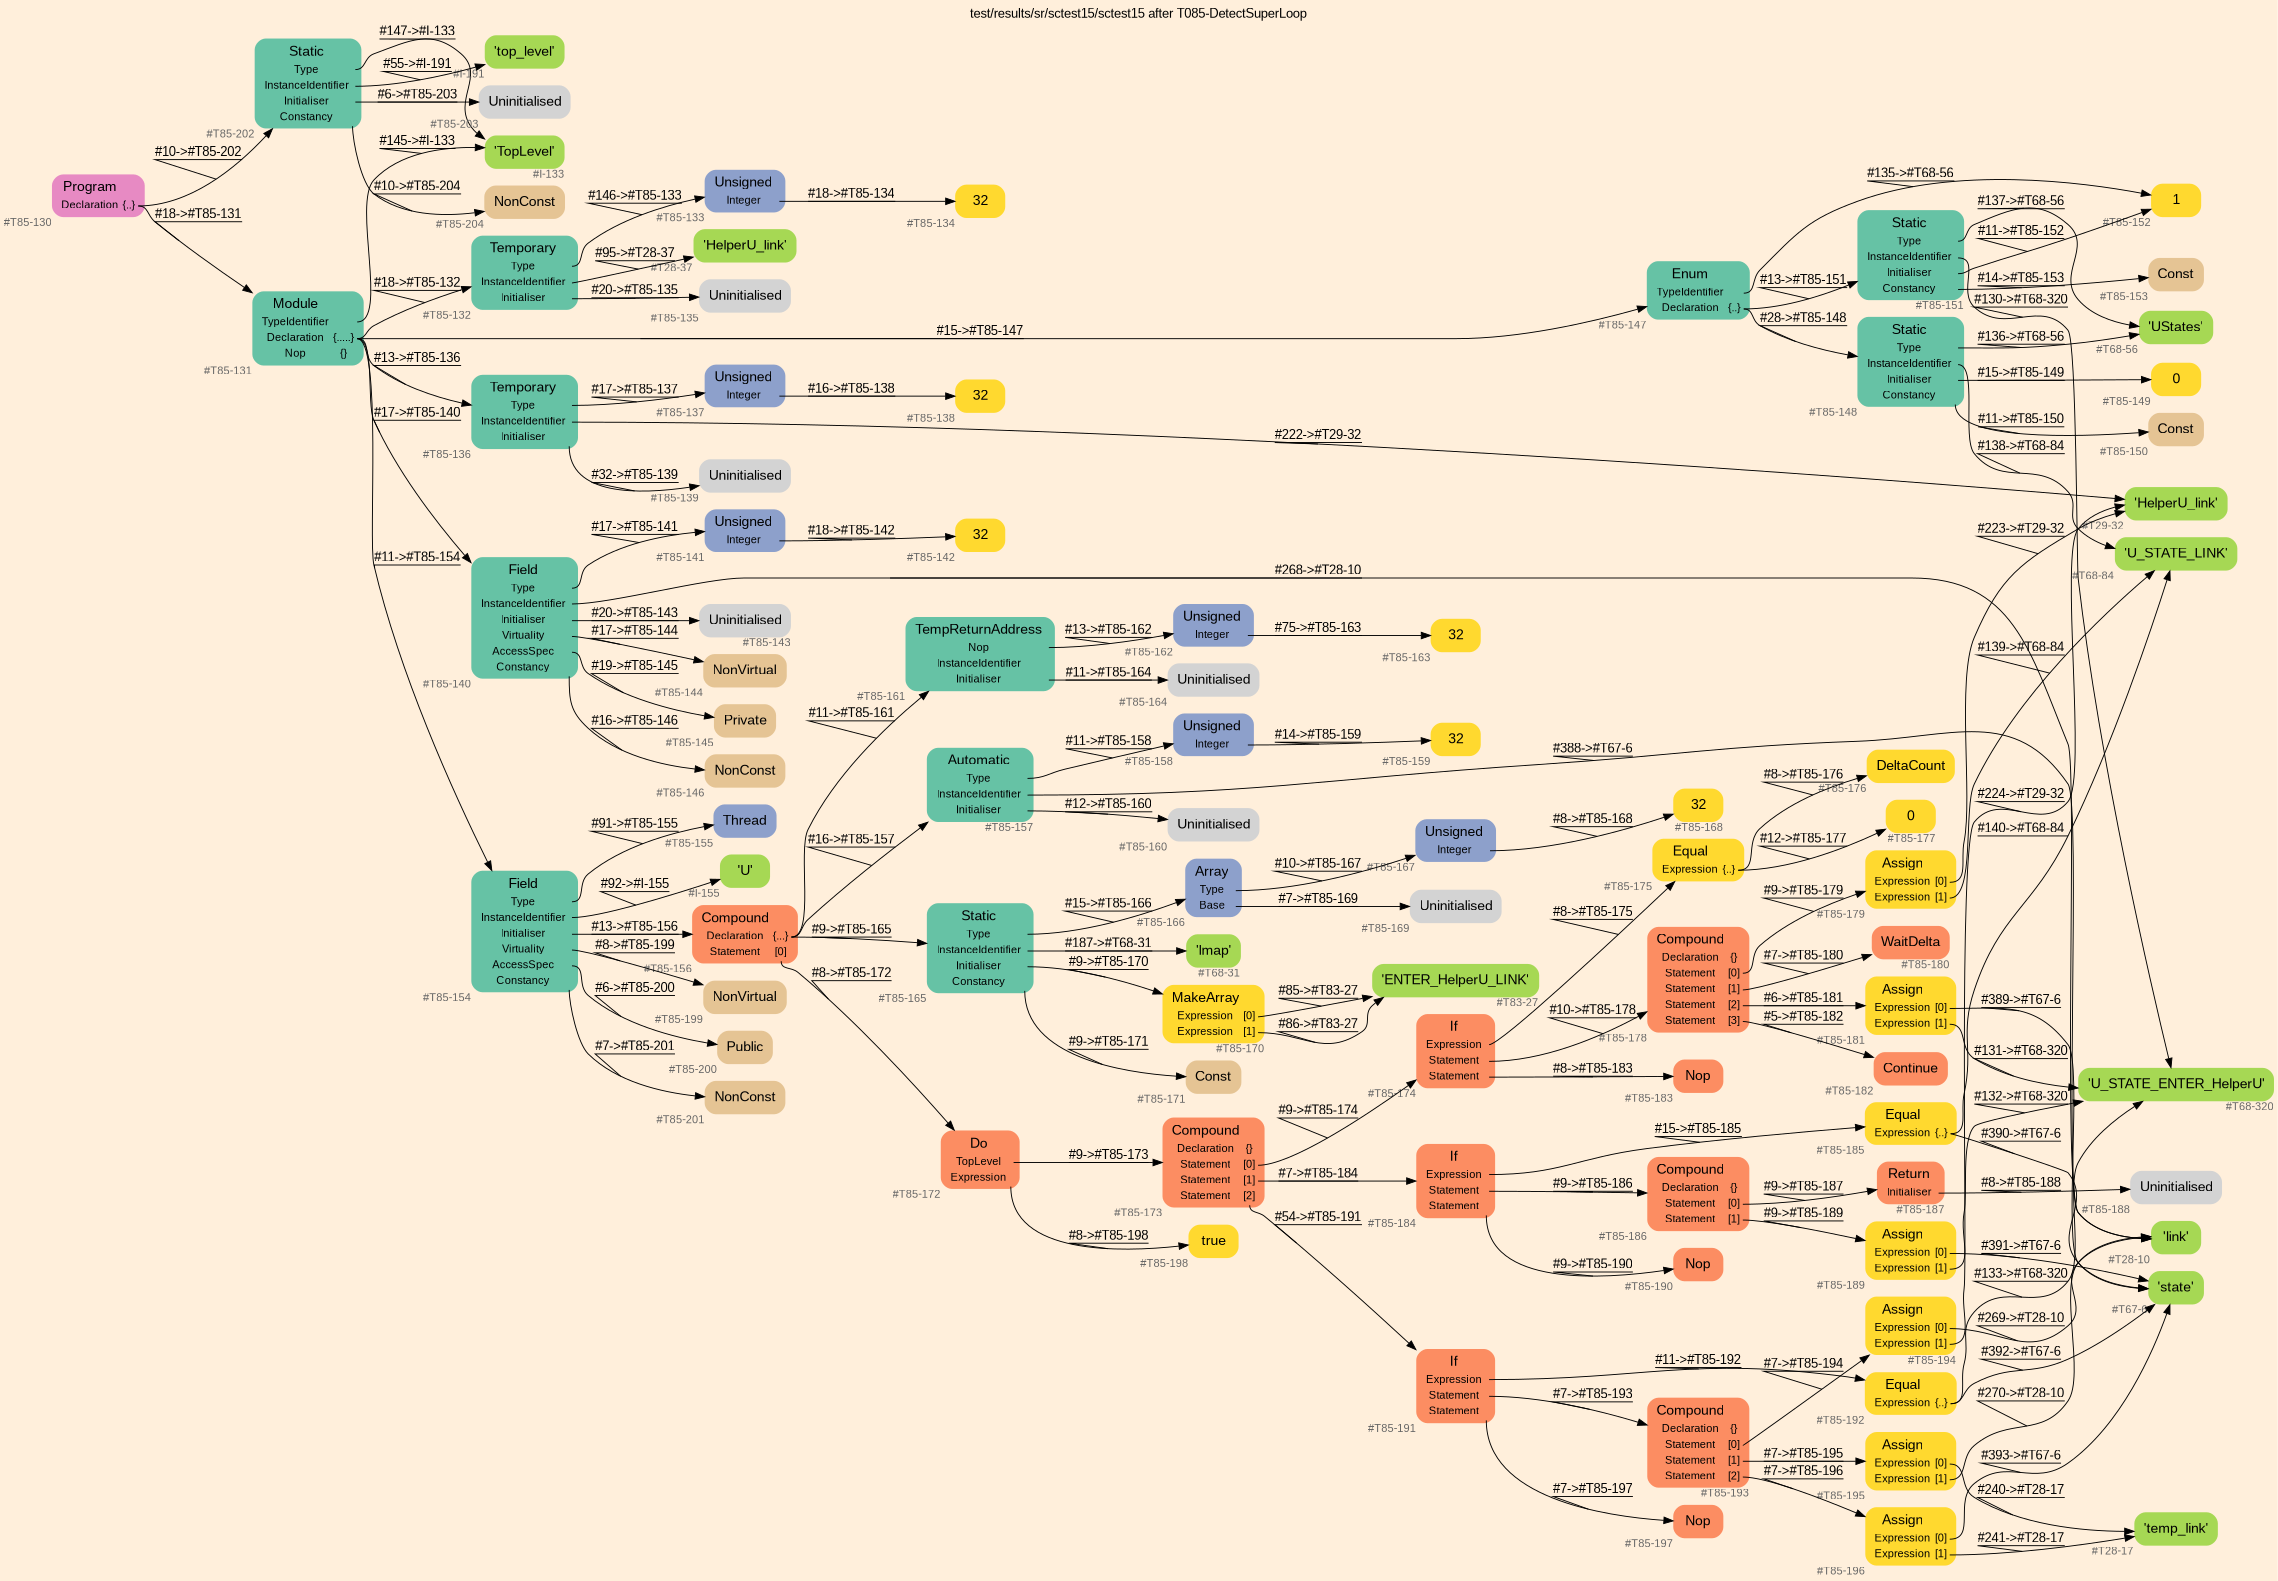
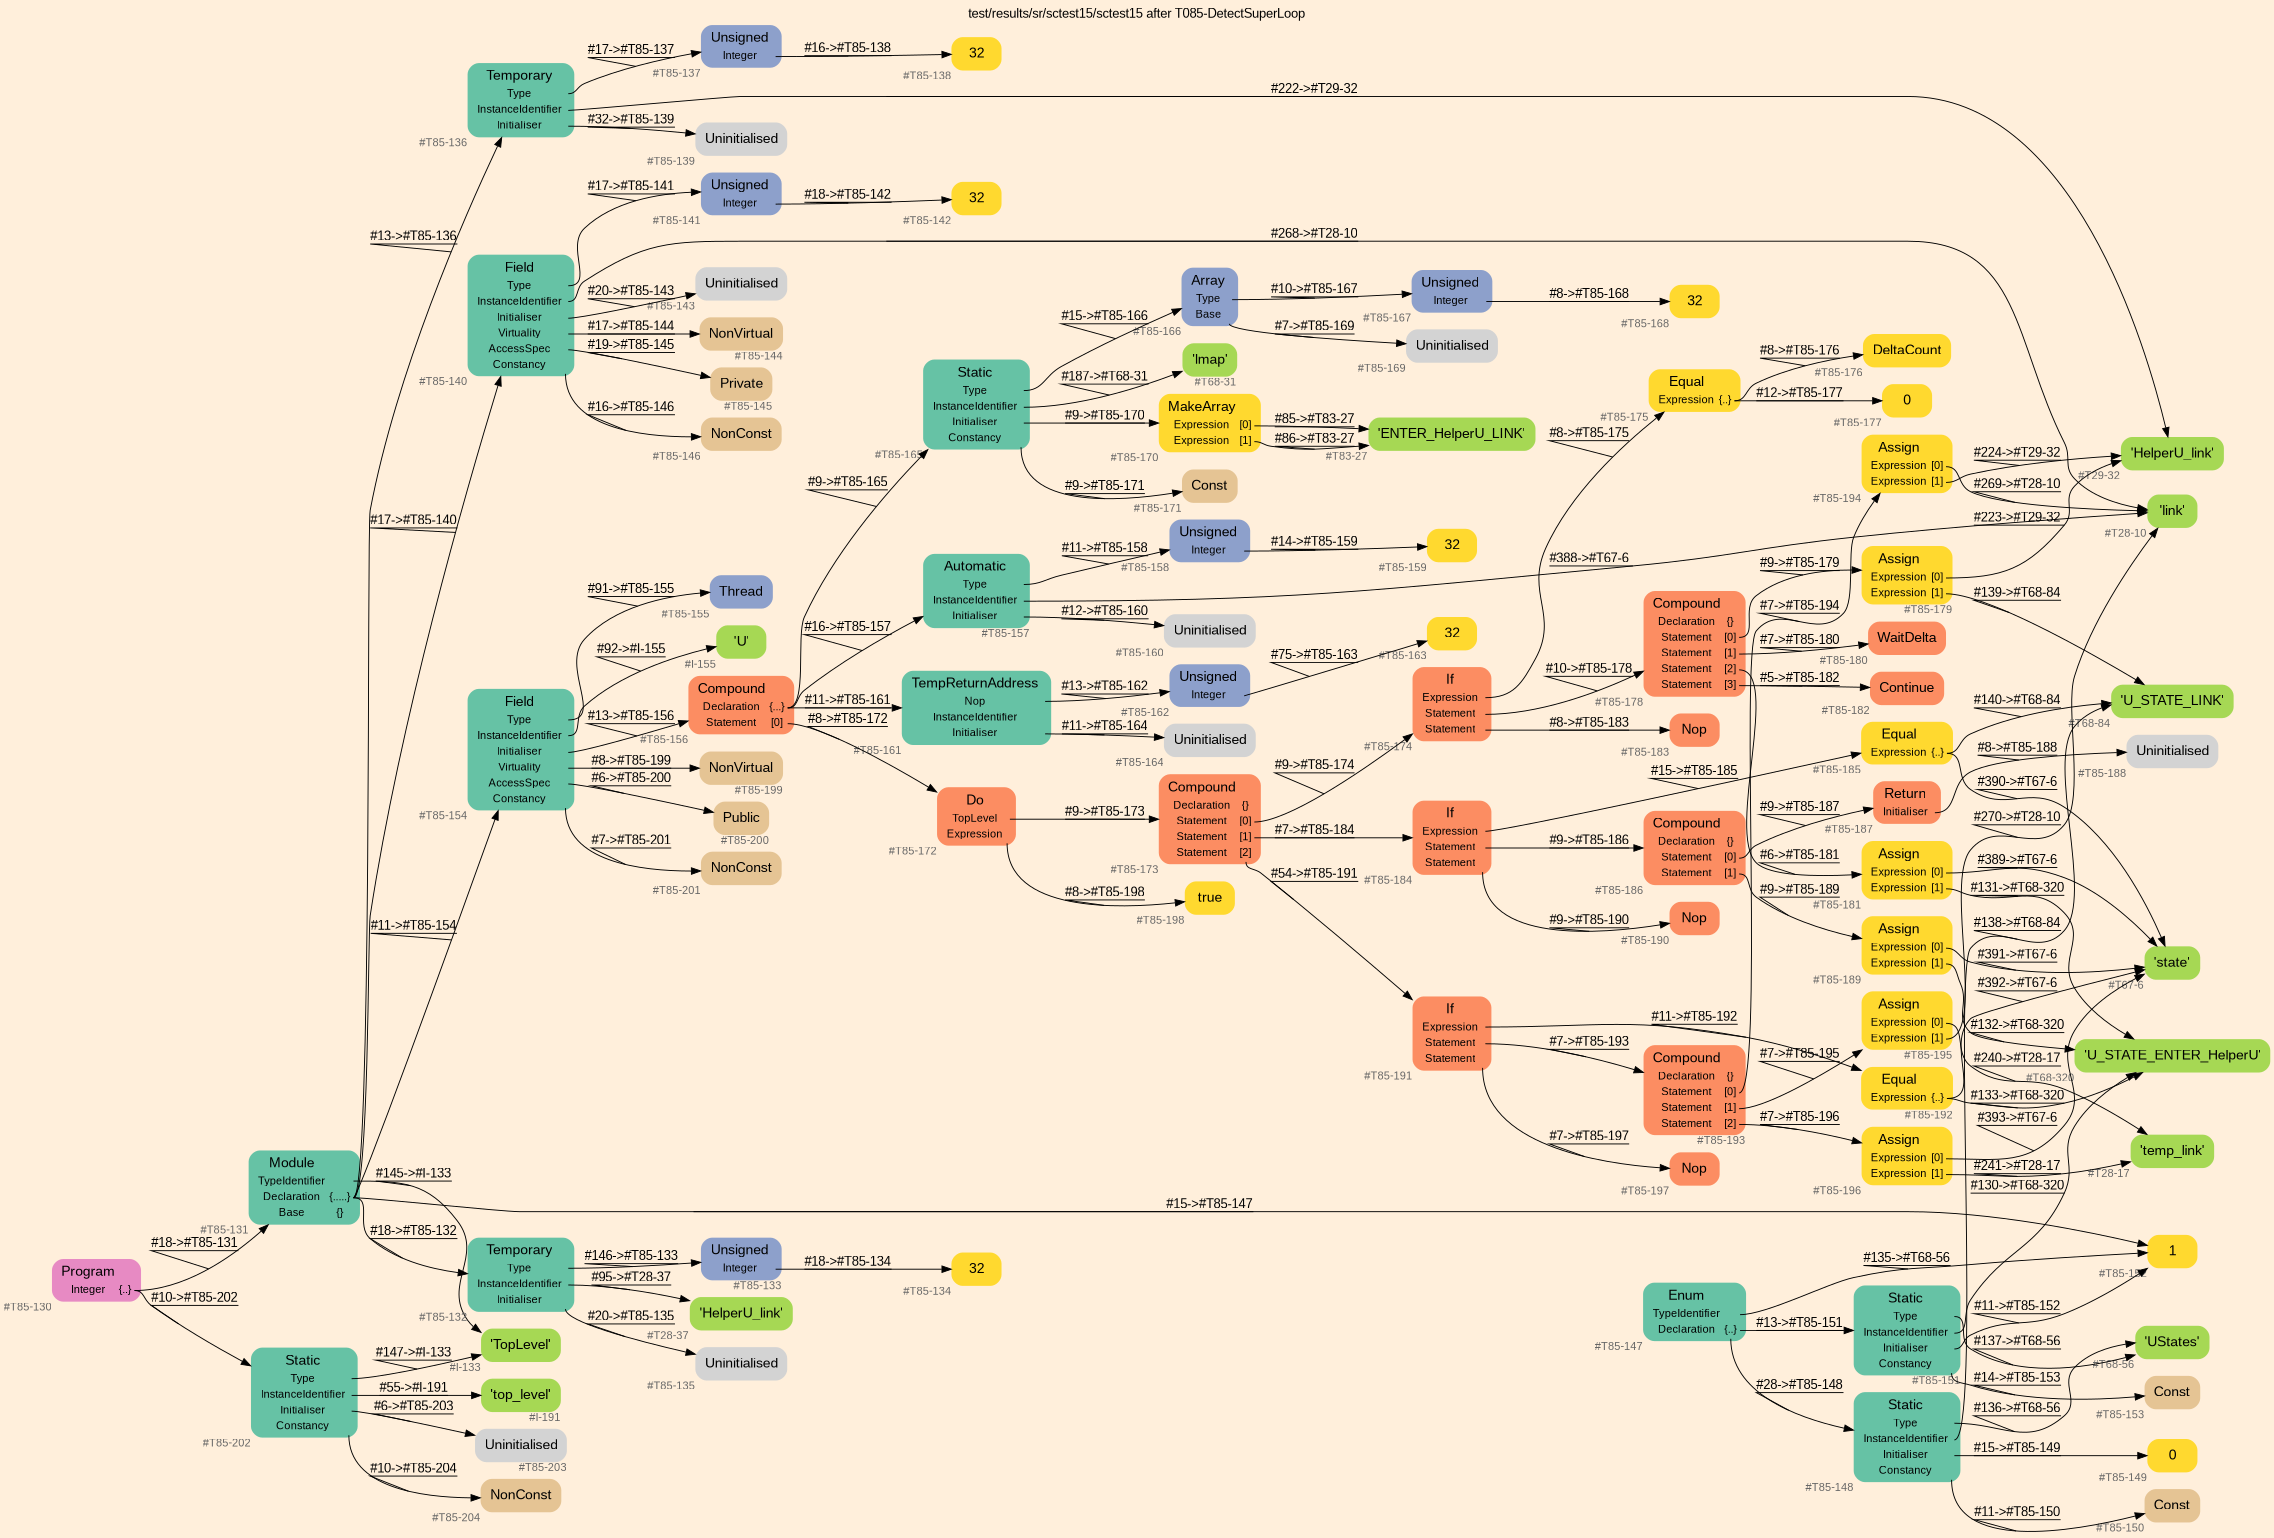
node "Program": text "Declaration" -> "Integer"
edge "Module" -> "Enum": now "Module" -> "1"
node "Module": text "Nop" -> "Base"
